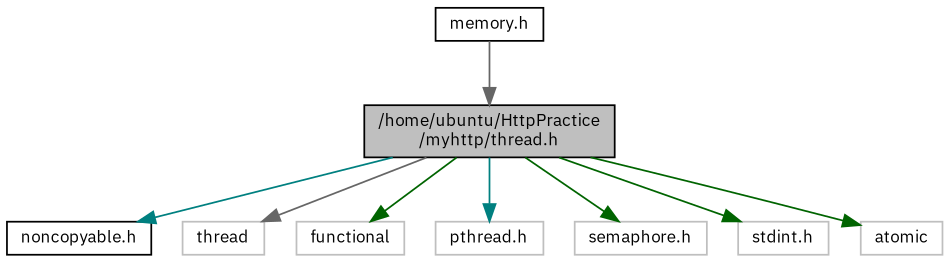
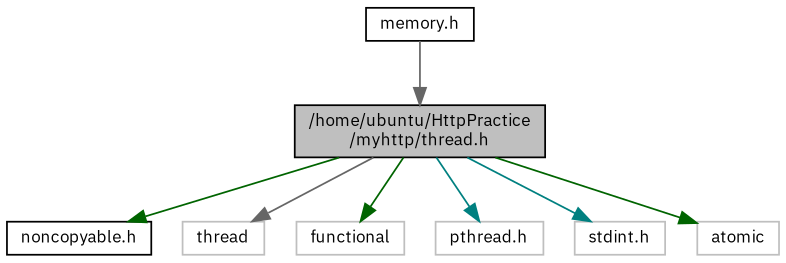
edge "/home/ubuntu/HttpPractice /myhttp/thread.h" -> "noncopyable.h": color teal -> darkgreen
edge "/home/ubuntu/HttpPractice /myhttp/thread.h" -> "stdint.h": color darkgreen -> teal
node "semaphore.h": removed
